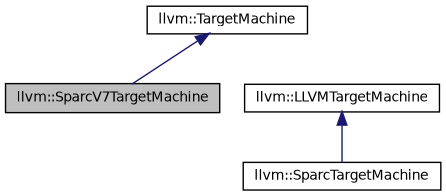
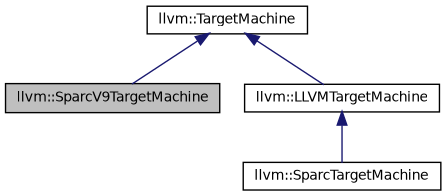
edge "llvm::LLVMTargetMachine" -> "llvm::TargetMachine": added
node "llvm::SparcV7TargetMachine": label "llvm::SparcV7TargetMachine" -> "llvm::SparcV9TargetMachine"
